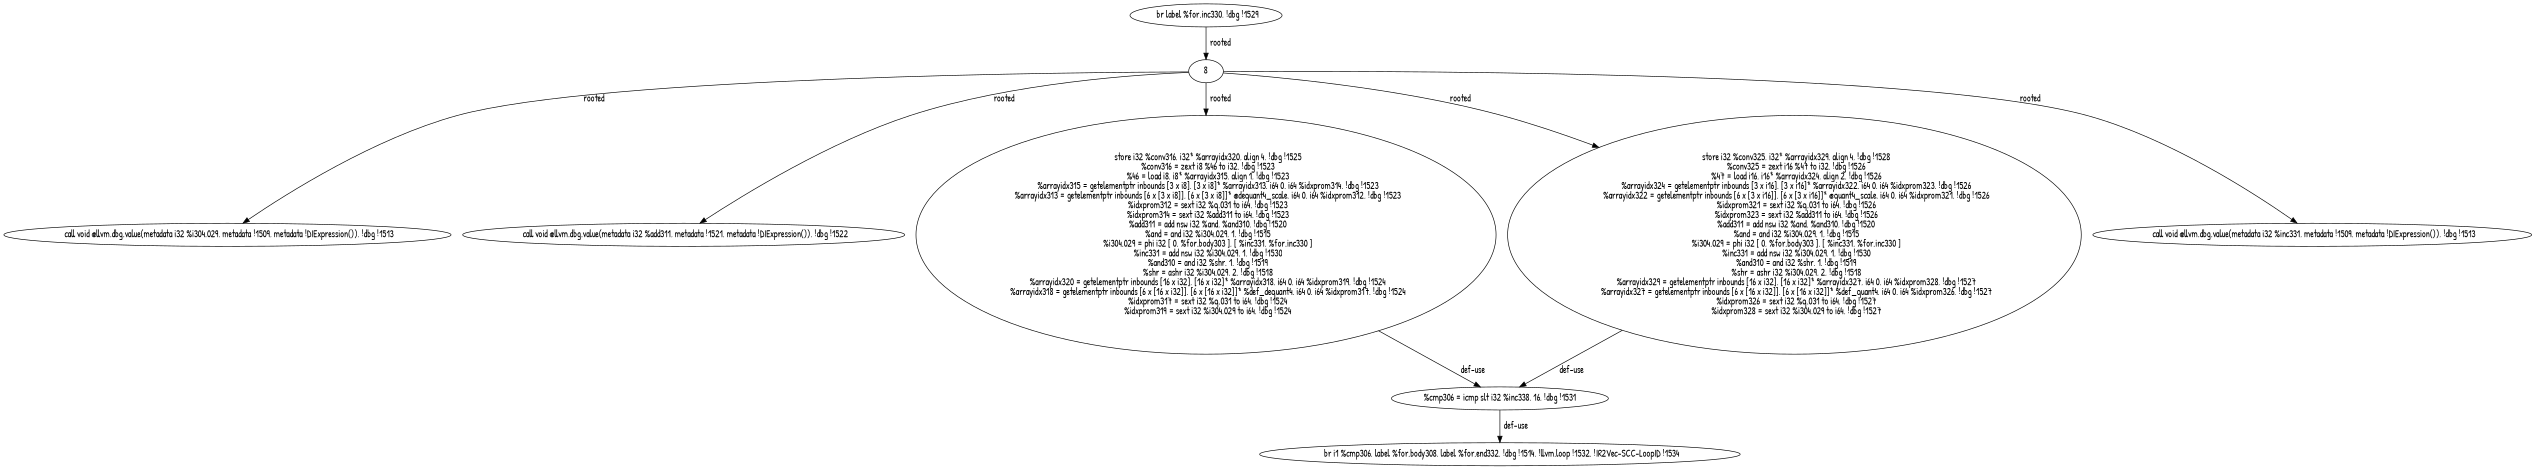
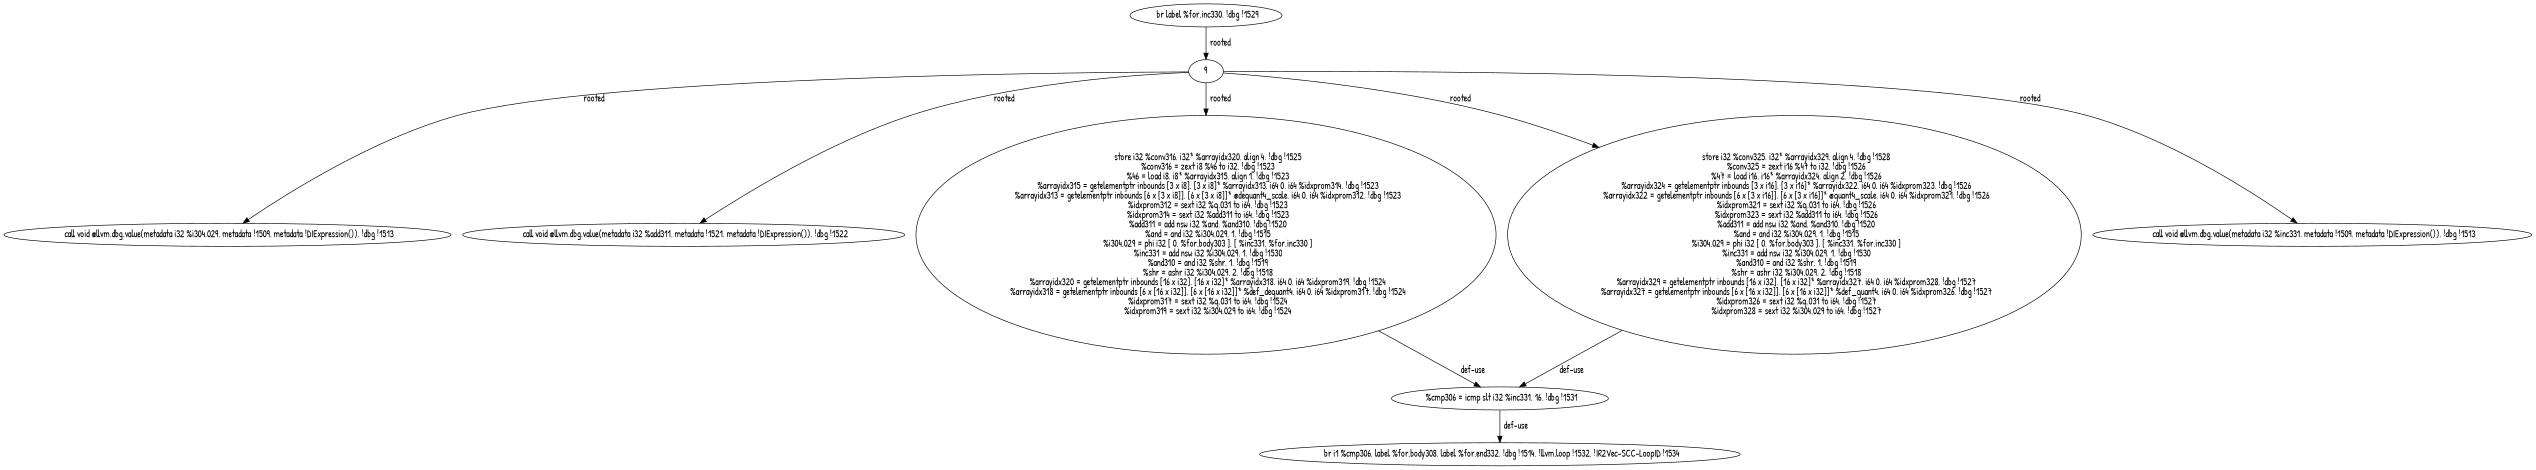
node "8": label "8" -> "9"
node "%cmp306 = icmp slt i32 %inc338, 16, !dbg !1531": label "%cmp306 = icmp slt i32 %inc338, 16, !dbg !1531" -> "%cmp306 = icmp slt i32 %inc331, 16, !dbg !1531"
